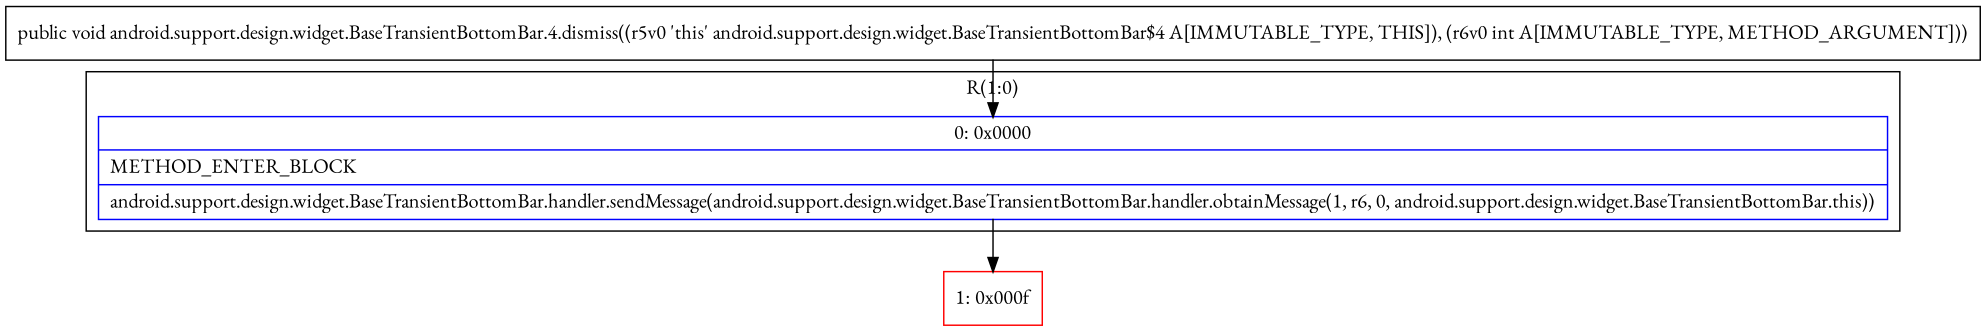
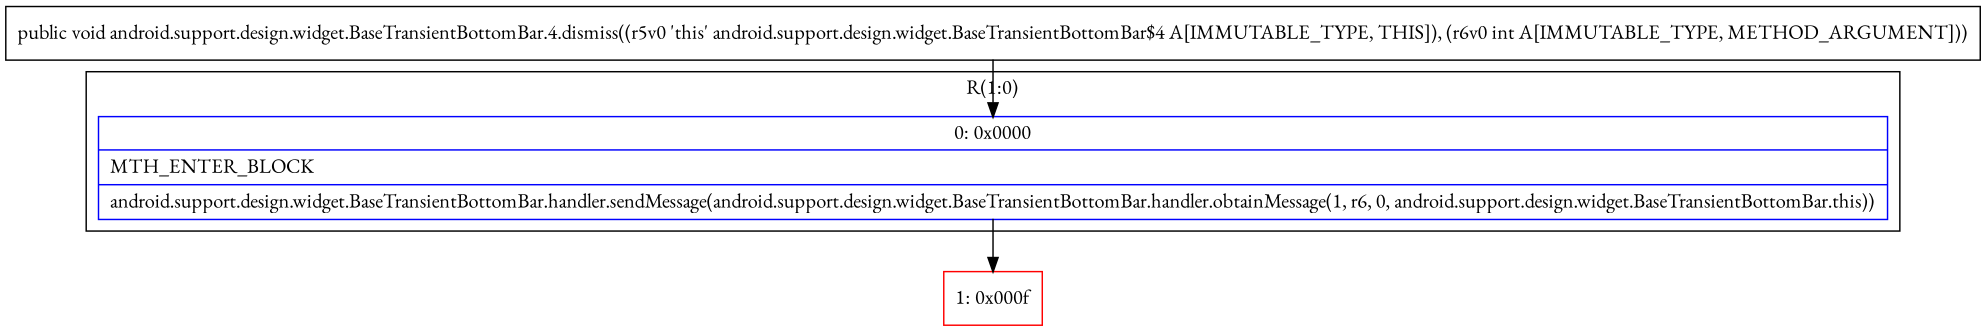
node "0: 0x0000": text "METHOD_ENTER_BLOCK" -> "MTH_ENTER_BLOCK"
